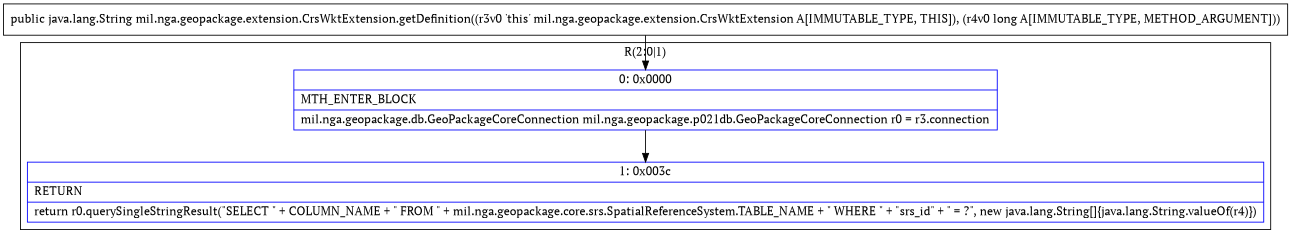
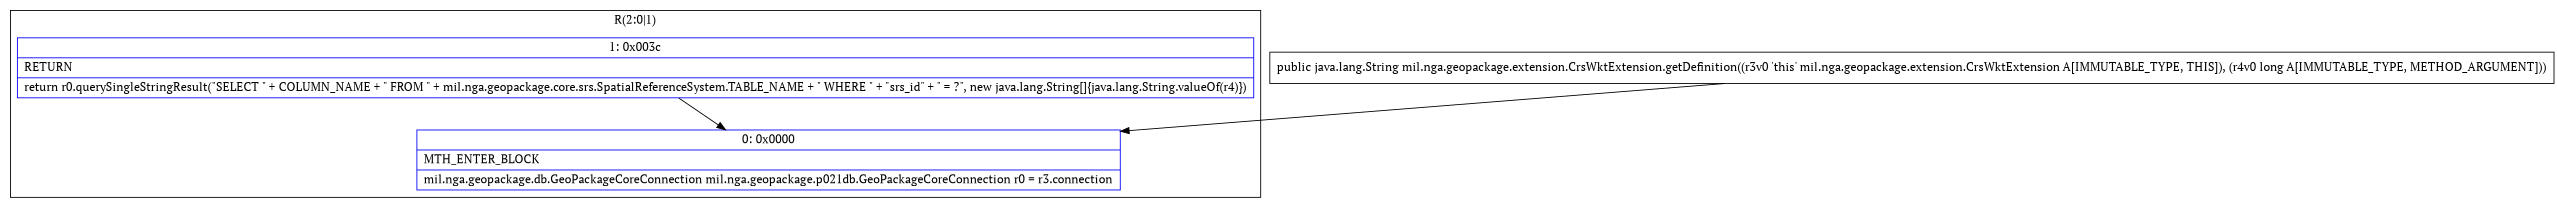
edge "0: 0x0000" -> "1: 0x003c": reversed
